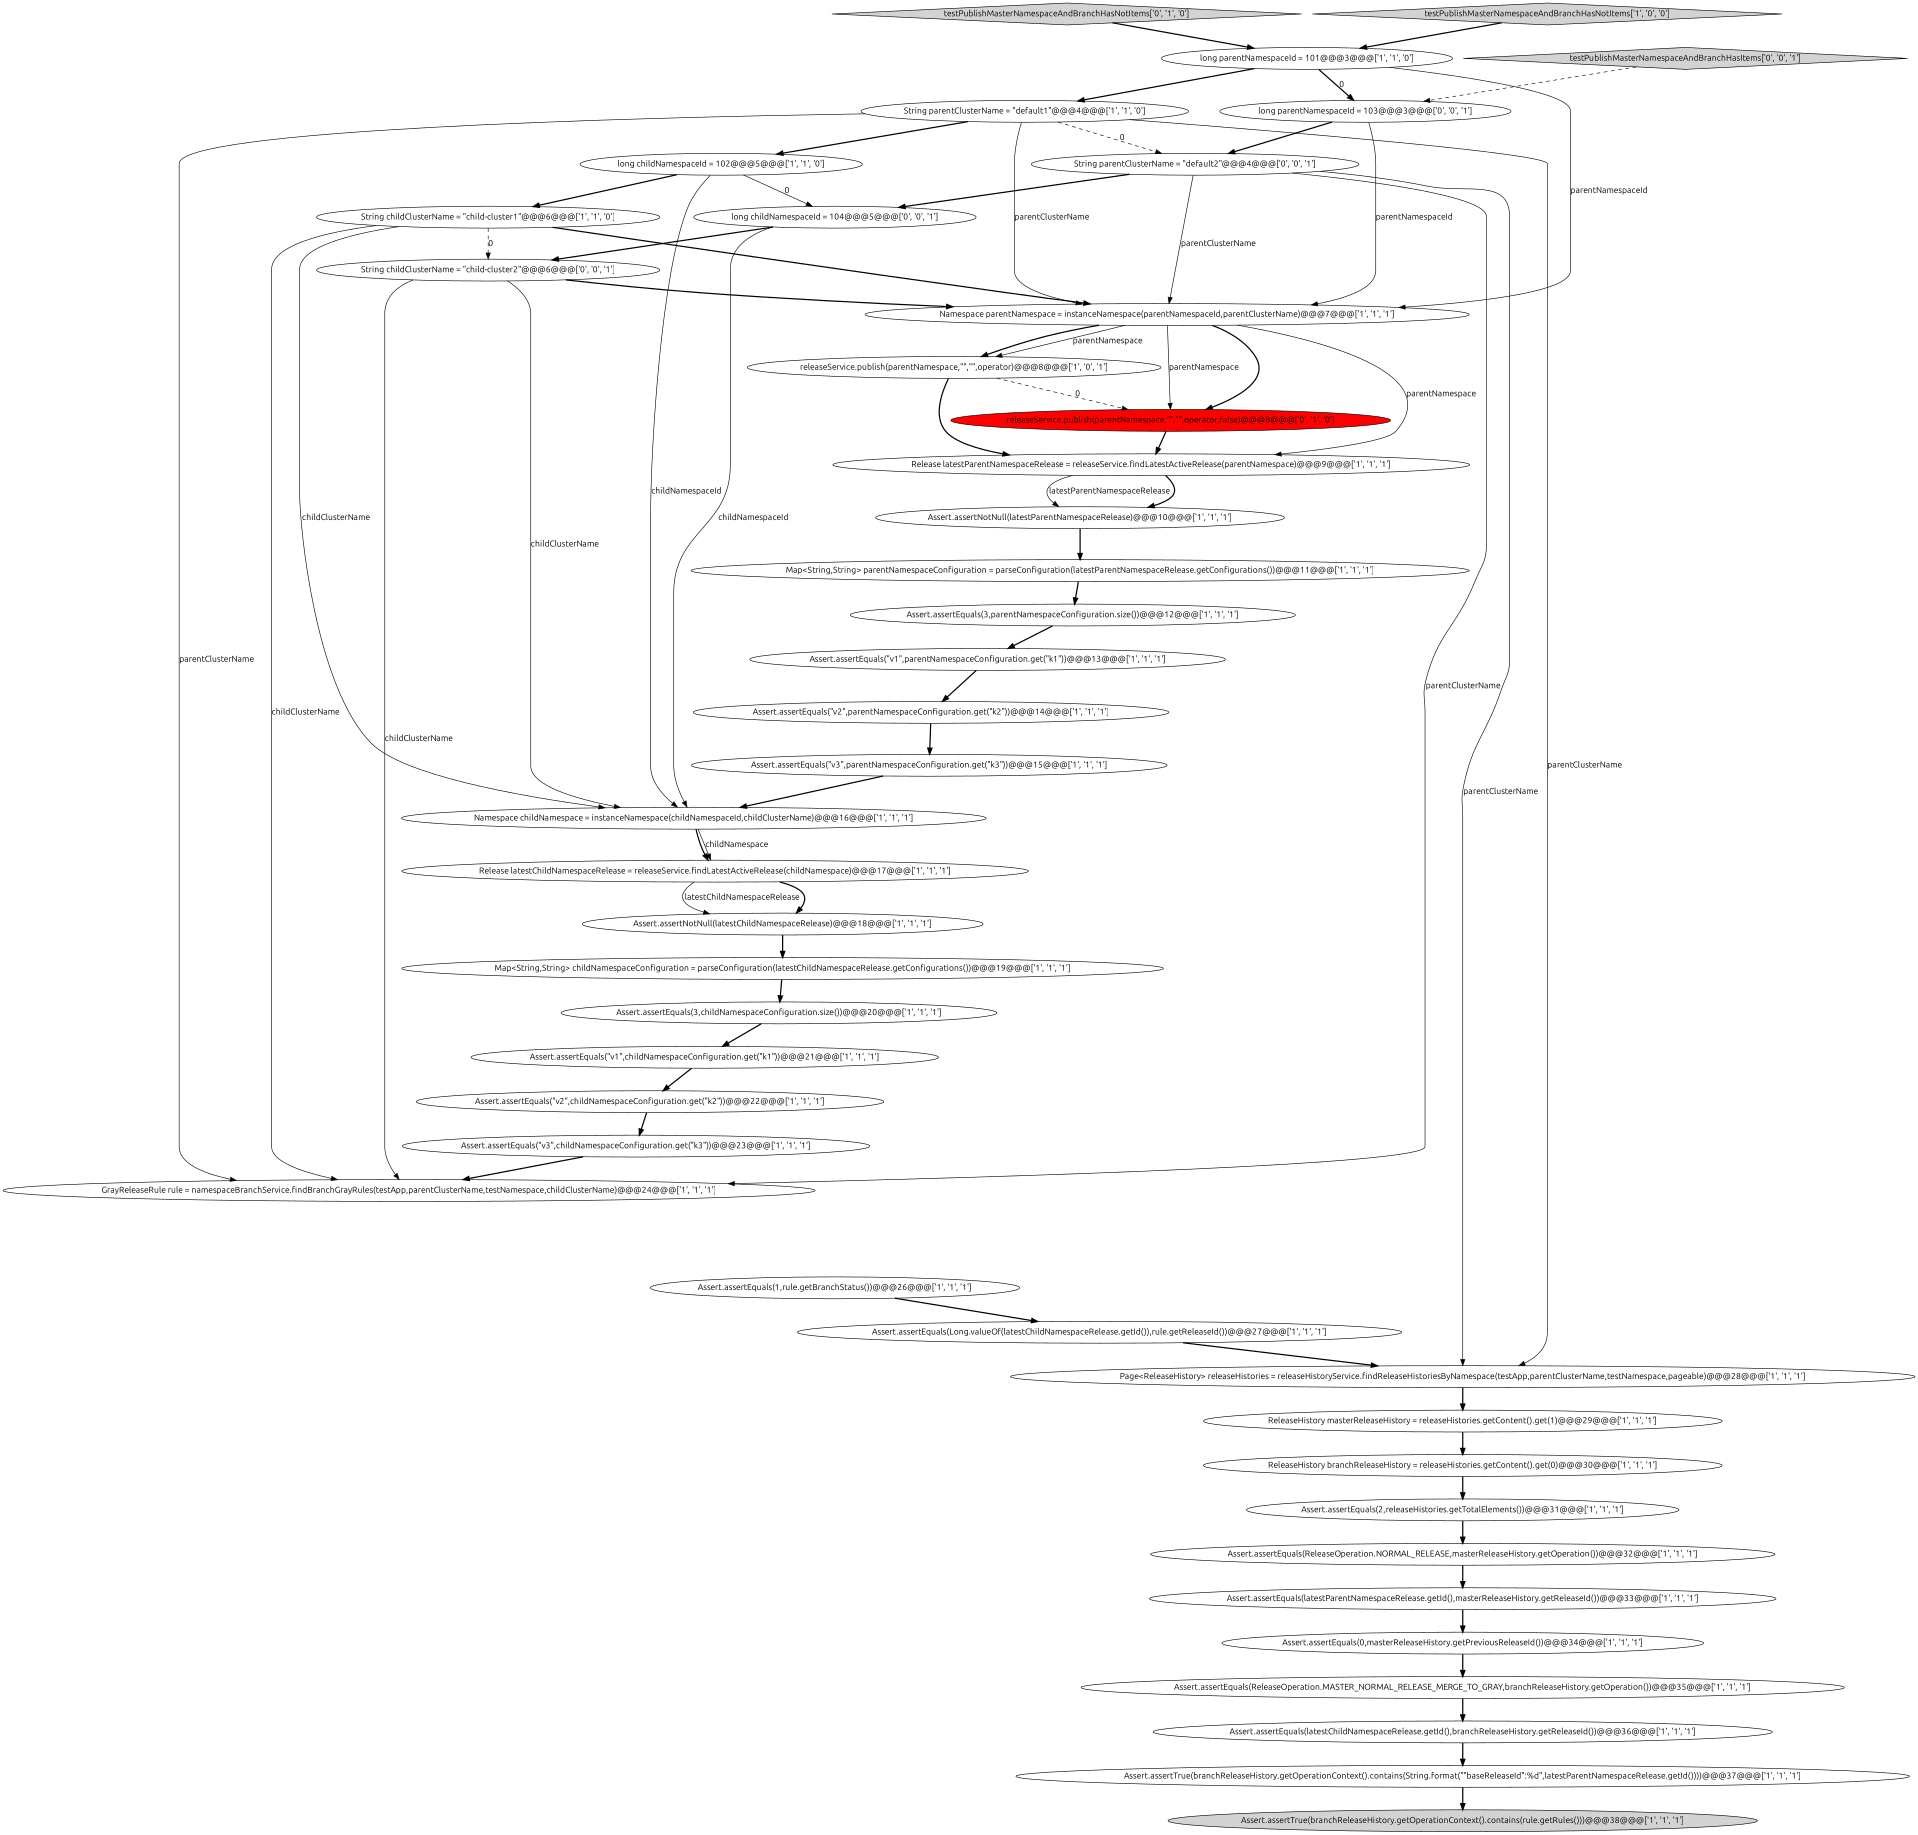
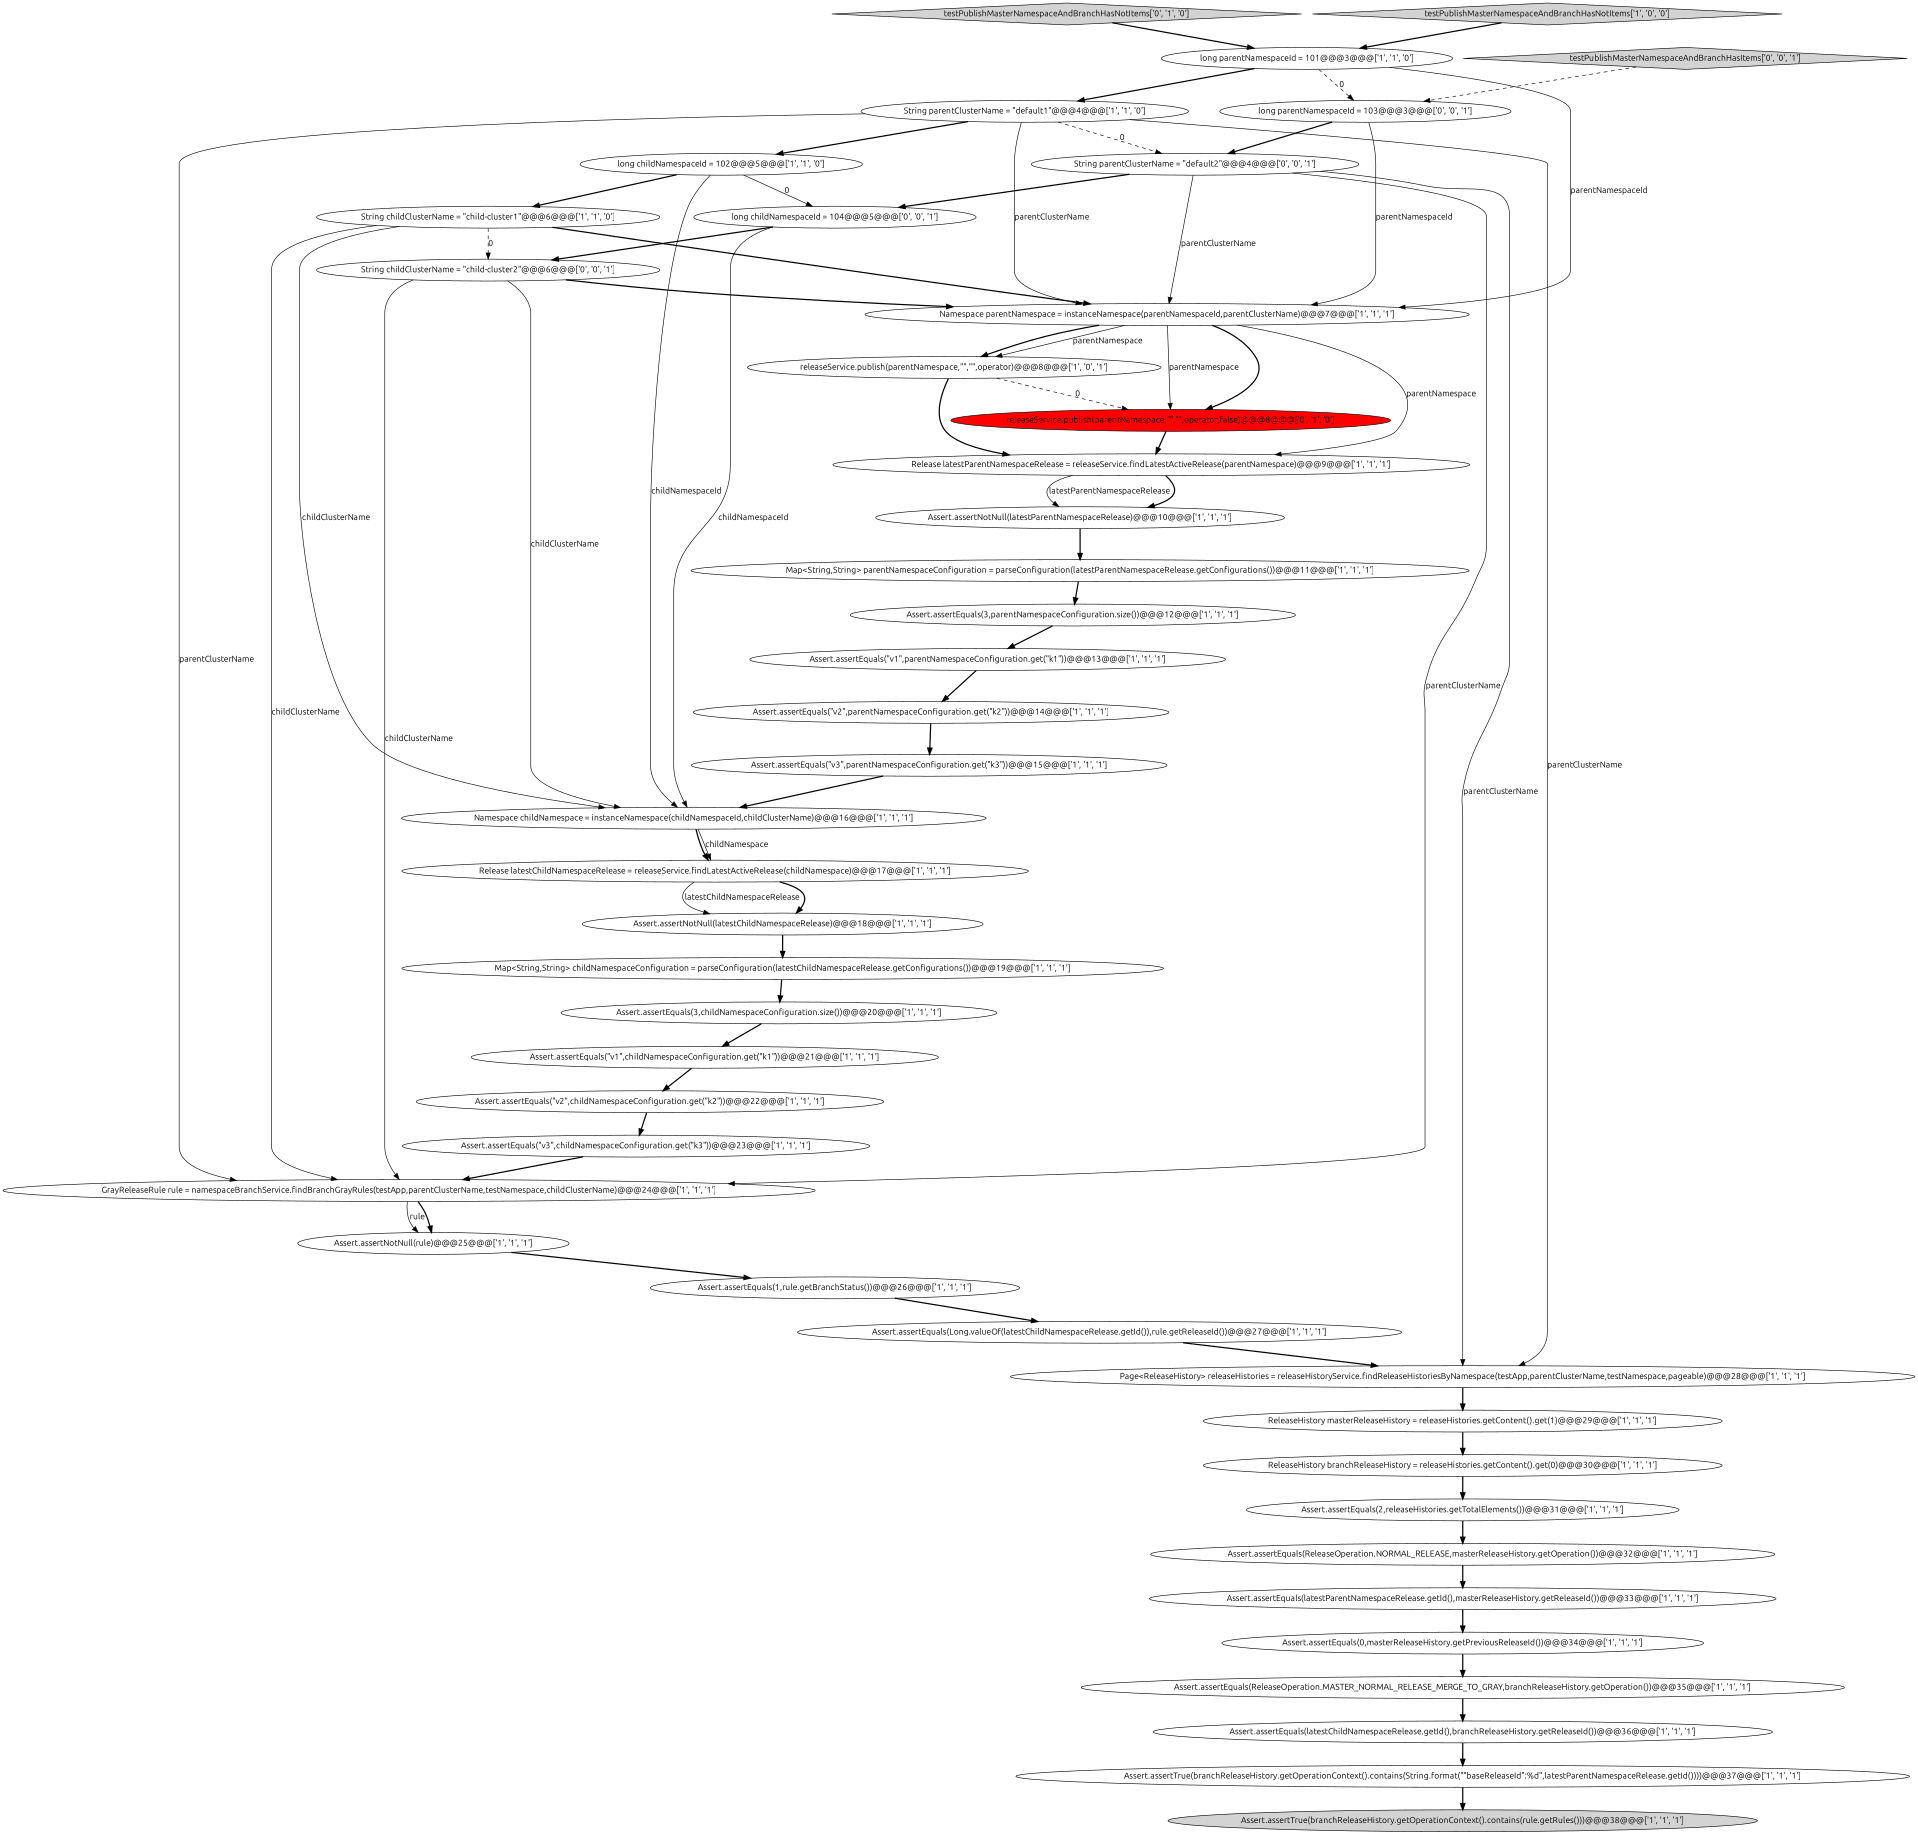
edge "long parentNamespaceId = 101@@@3@@@['1', '1', '0']" -> "long parentNamespaceId = 103@@@3@@@['0', '0', '1']": style bold -> dashed
node "Assert.assertNotNull(rule)@@@25@@@['1', '1', '1']": added
